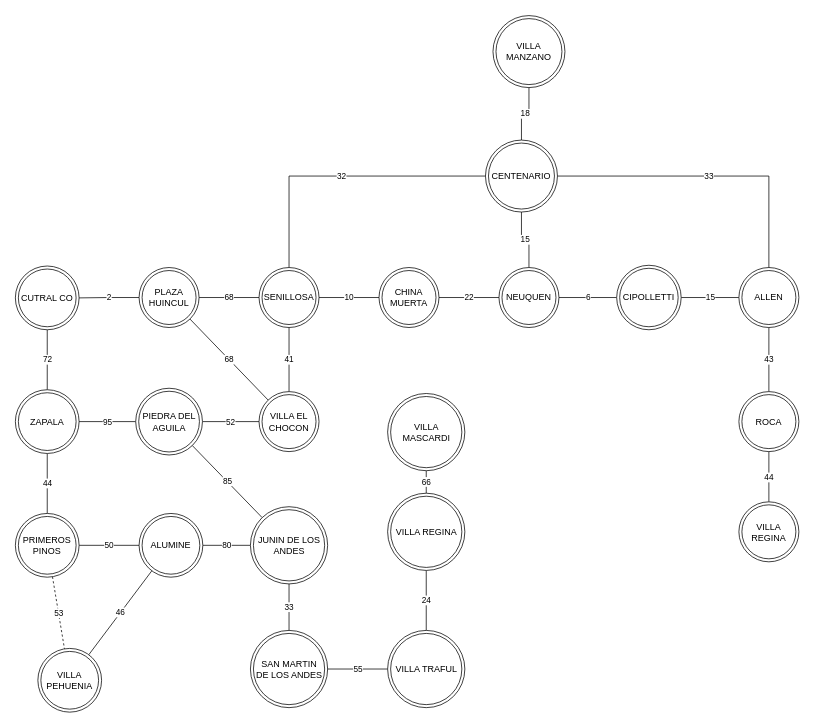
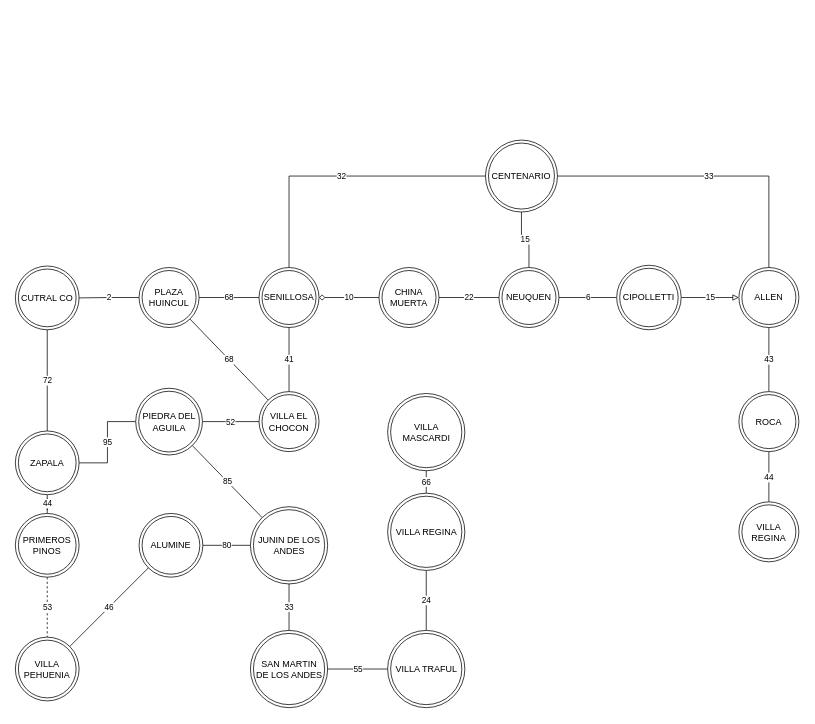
node "VILLA MANZANO": removed
edge "VILLA MANZANO" -- "CENTENARIO": removed, label "18"
edge "SENILLOSA" -- "CHINA MUERTA": arrowhead none -> diamond
edge "CIPOLLETTI" -- "ALLEN": arrowhead none -> block
node "ZAPALA": moved (47, 422) -> (47, 463)
edge "PRIMEROS PINOS" -- "ALUMINE": removed, label "50"
node "VILLA PEHUENIA": moved (70, 680) -> (47, 669)
